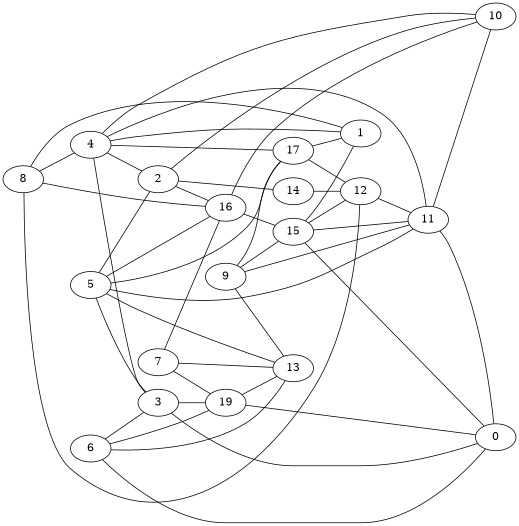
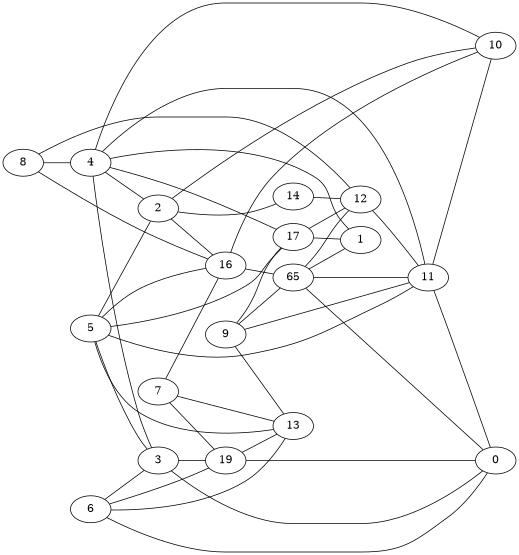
edge "1" -- "8": removed
node "15": label "15" -> "65"
